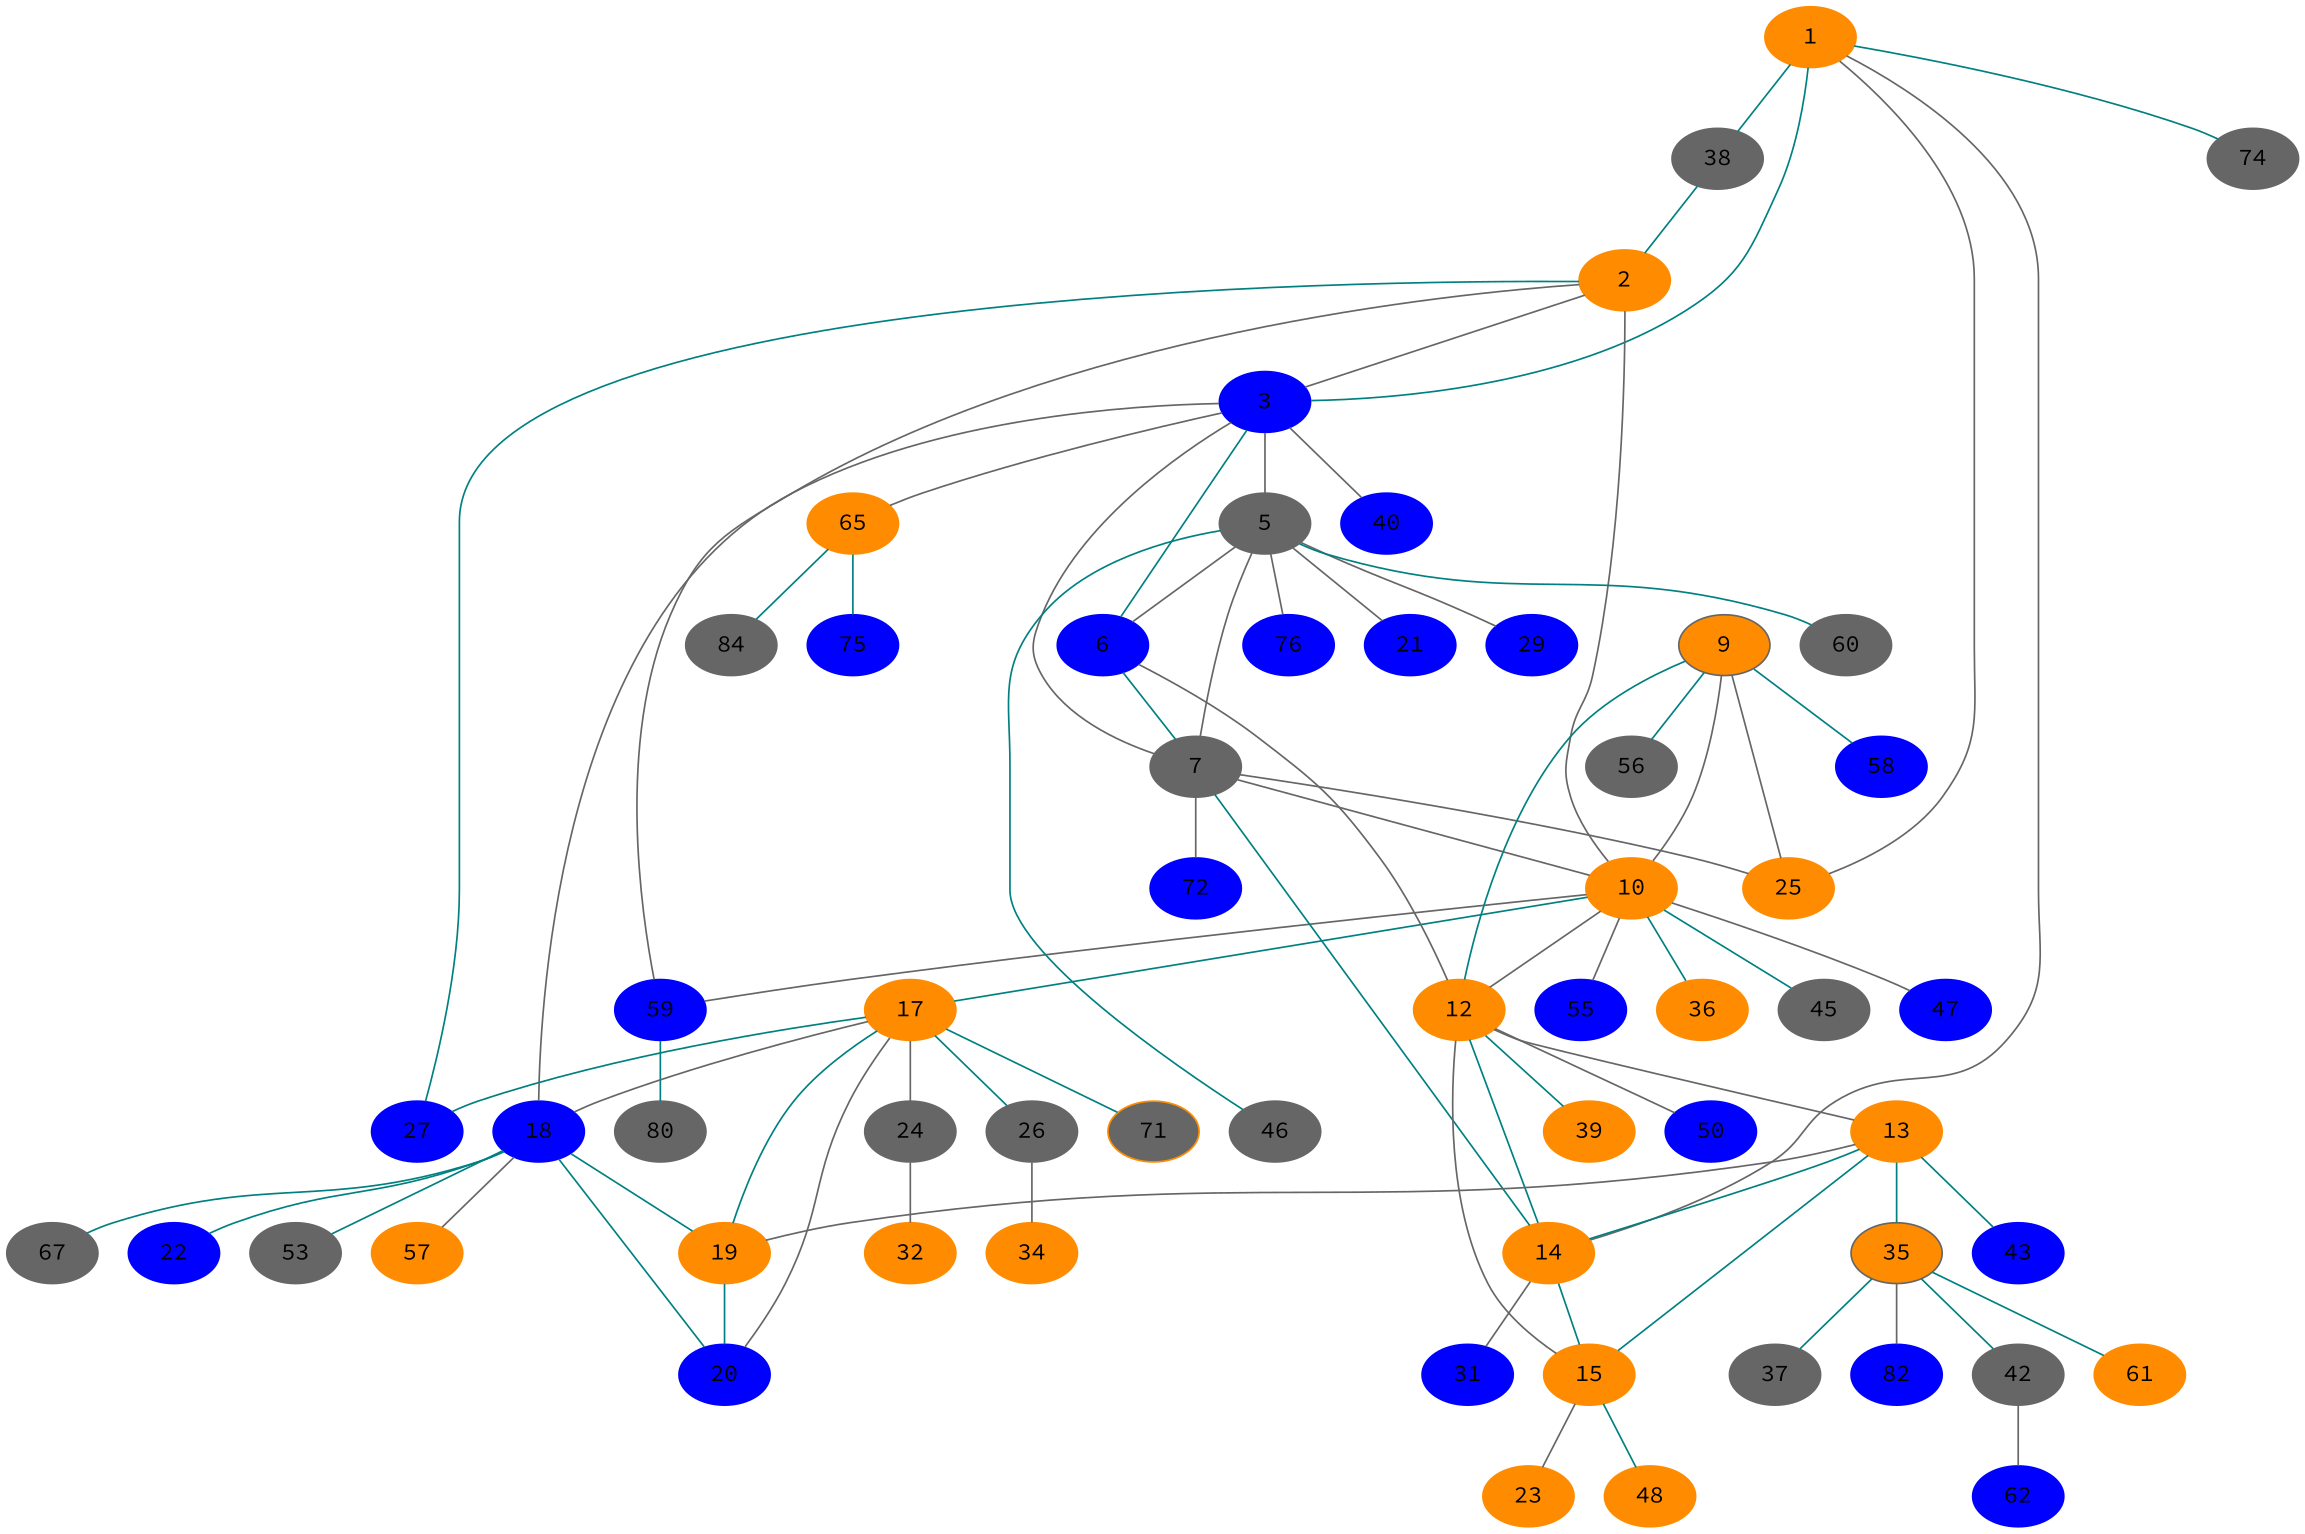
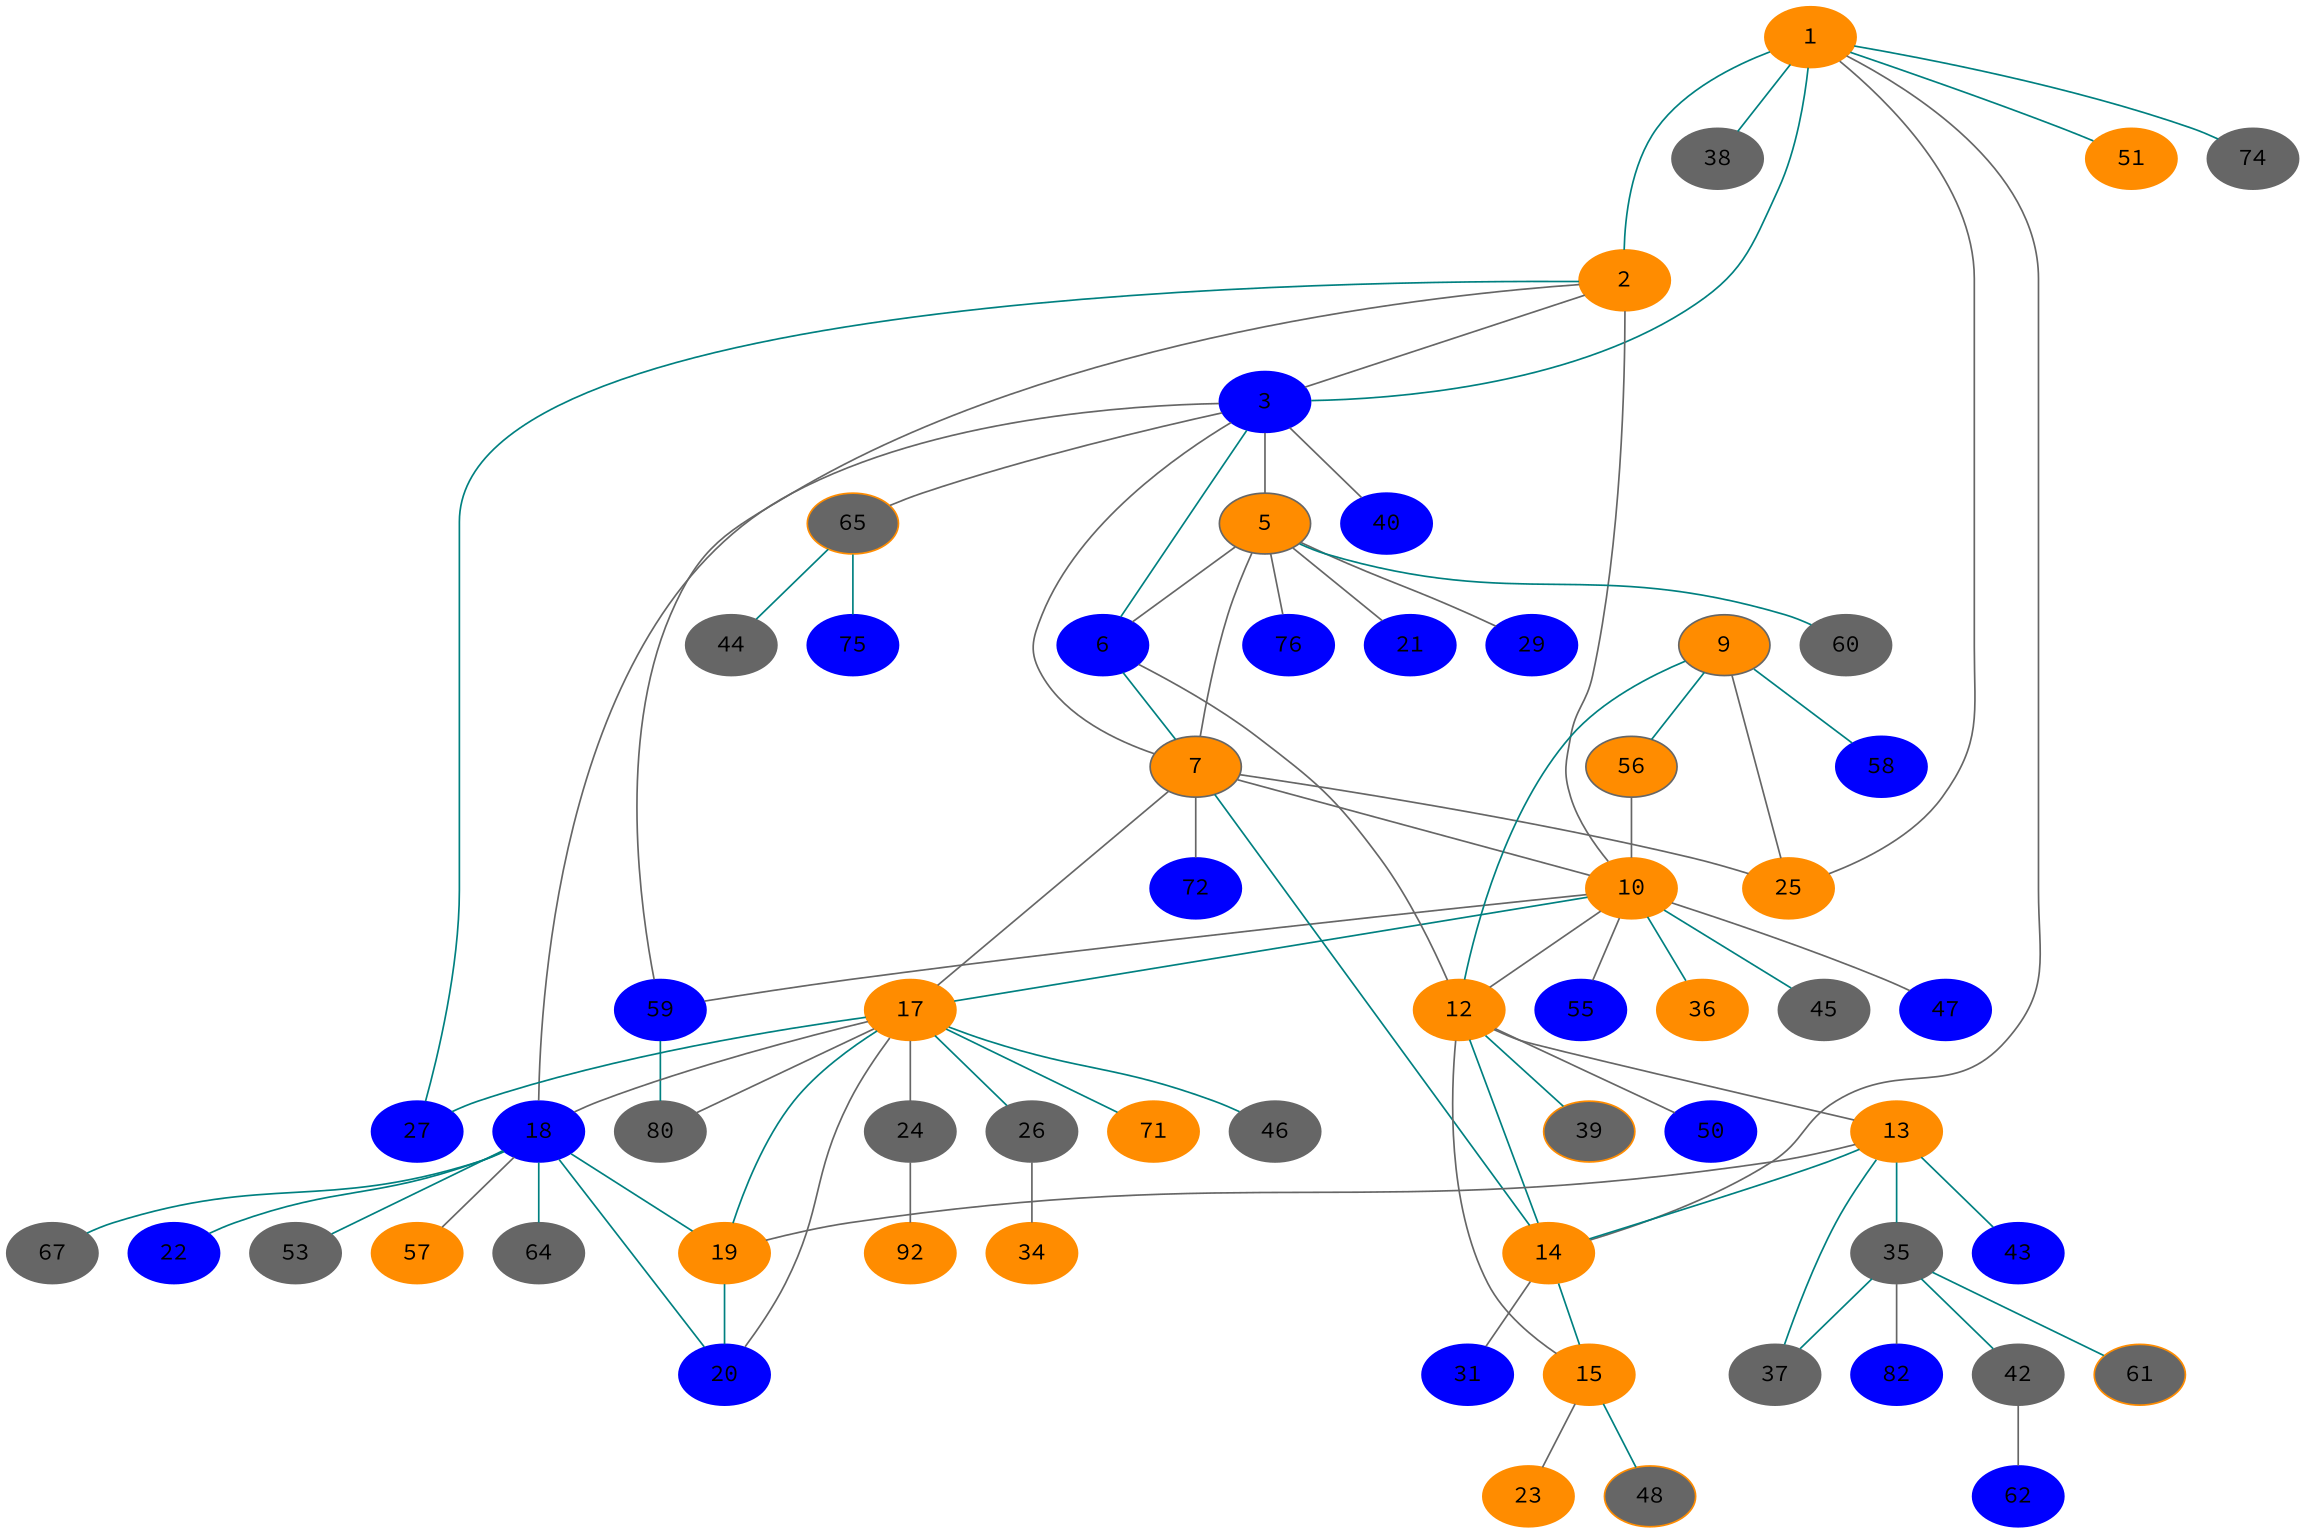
node "51": added
edge "38" -- "2": now "1" -- "2"
node "65": fillcolor darkorange -> gray40
node "5": fillcolor gray40 -> darkorange
node "84": label "84" -> "44"
node "7": fillcolor gray40 -> darkorange
node "56": fillcolor gray40 -> darkorange
edge "9" -- "10": now "56" -- "10"
edge "5" -- "46": now "17" -- "46"
edge "7" -- "17": added
edge "17" -- "80": added
node "71": fillcolor gray40 -> darkorange
node "39": fillcolor darkorange -> gray40
node "64": added
node "32": label "32" -> "92"
edge "13" -- "15": now "13" -- "37"
node "35": fillcolor darkorange -> gray40
node "61": fillcolor darkorange -> gray40
node "48": fillcolor darkorange -> gray40
